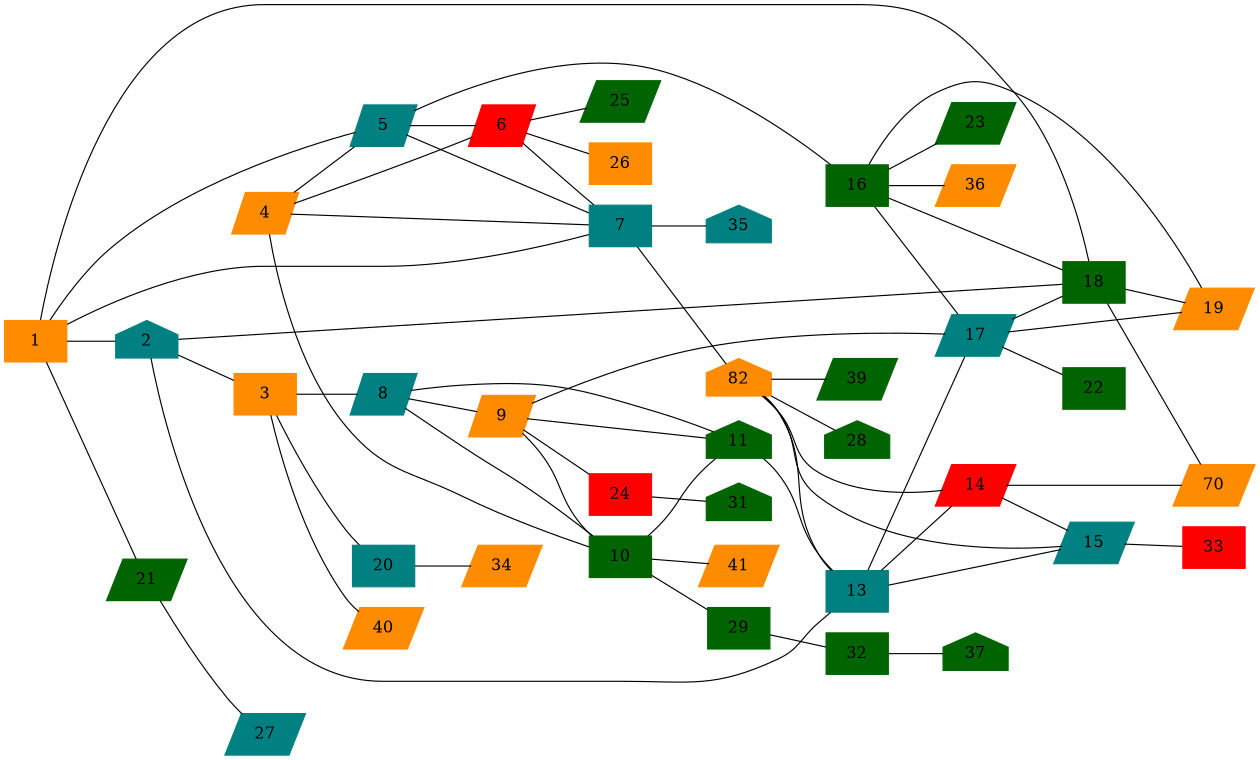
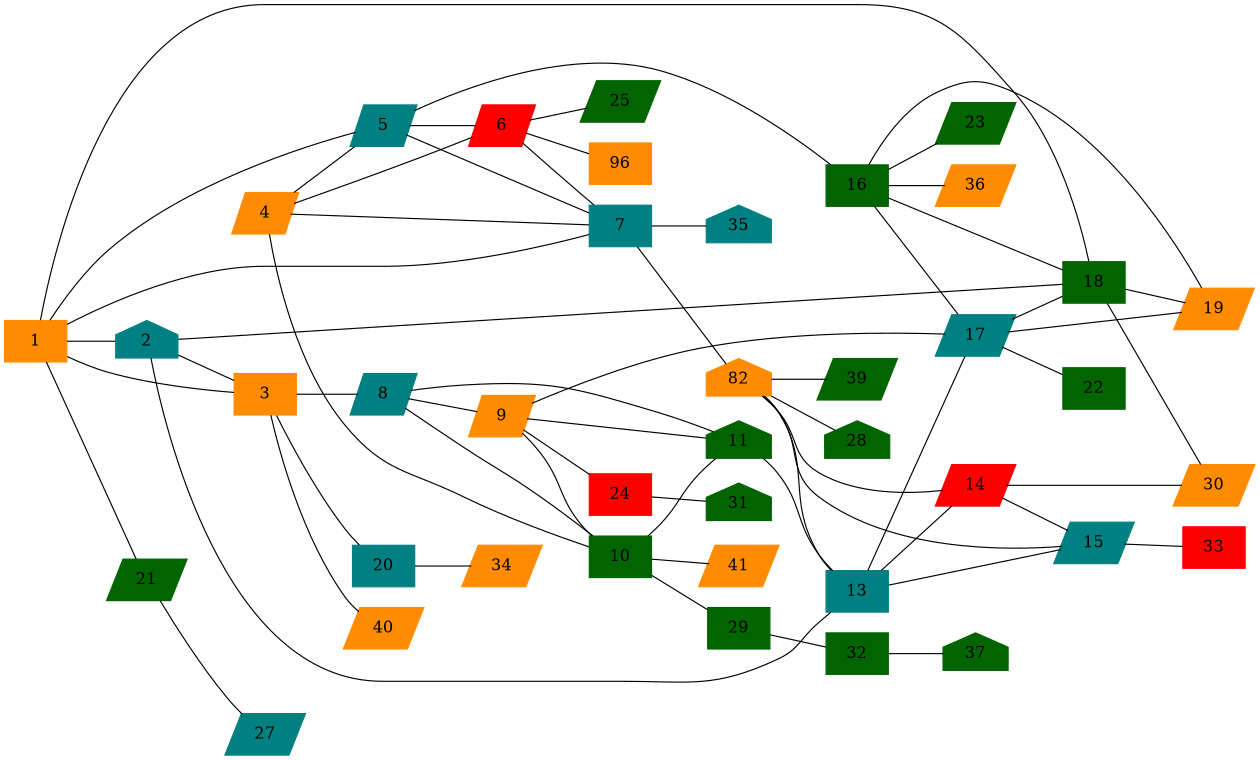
node "26": label "26" -> "96"
edge "1" -- "3": added
node "70": label "70" -> "30"
